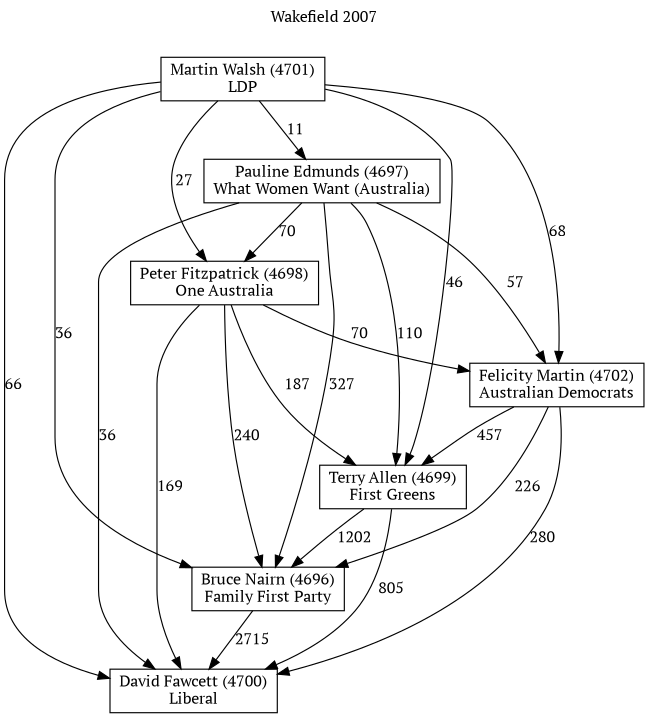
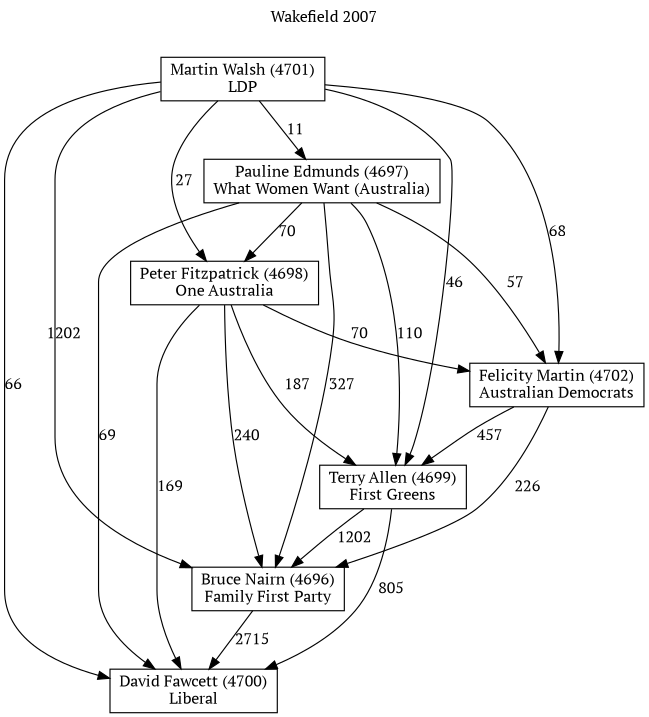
edge "Martin Walsh (4701) LDP" -> "Bruce Nairn (4696) Family First Party": label "36" -> "1202"
edge "Pauline Edmunds (4697) What Women Want (Australia)" -> "David Fawcett (4700) Liberal": label "36" -> "69"
edge "Felicity Martin (4702) Australian Democrats" -> "David Fawcett (4700) Liberal": removed, label "280"
